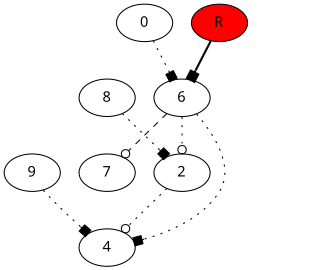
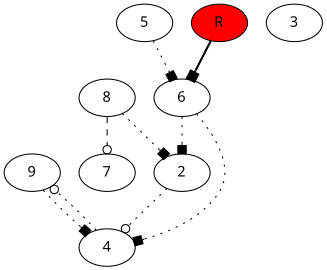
node "0": label "0" -> "5"
node "3": added
edge "6" -> "7": now "8" -> "7"
edge "6" -> "2": arrowhead odot -> box
edge "4" -> "9": added
